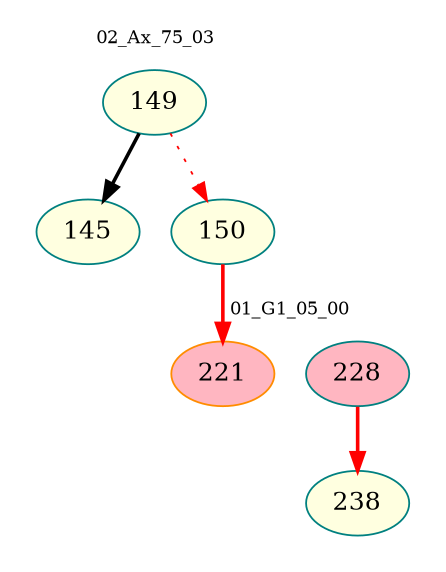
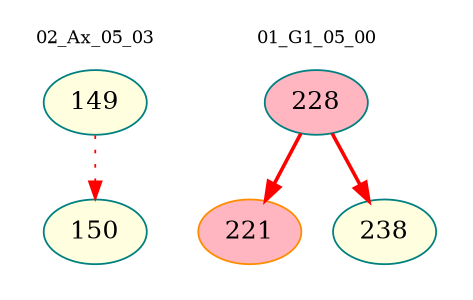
cluster "02_Ax_75_03": label "02_Ax_75_03" -> "02_Ax_05_03"
node "145": removed
edge "150" -> "221": now "228" -> "221"
